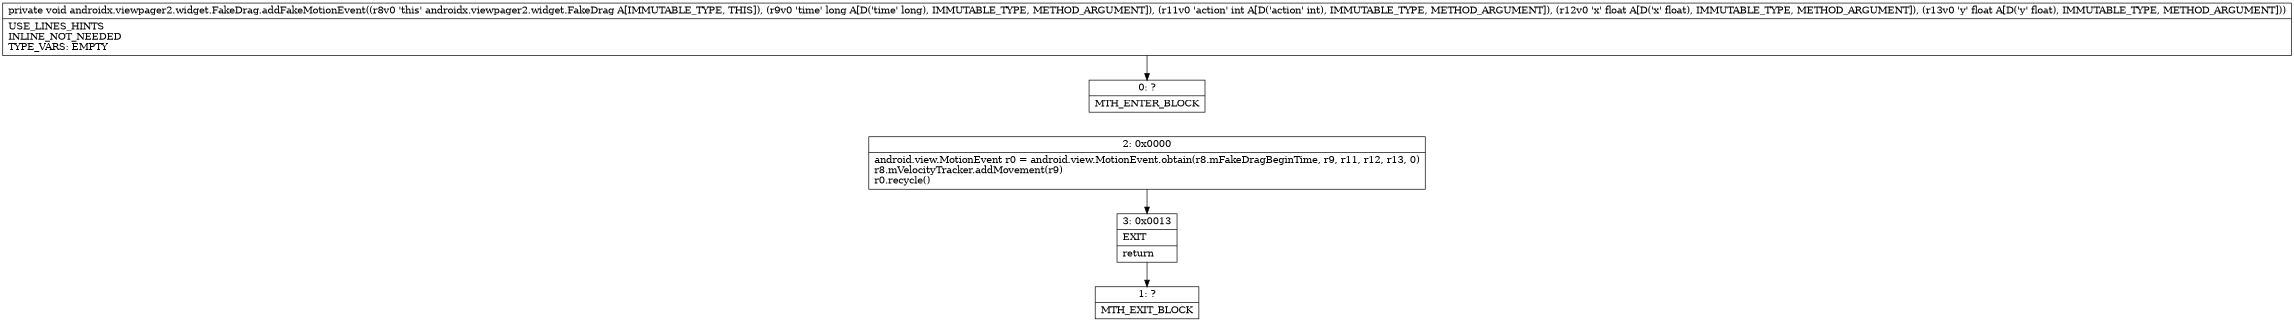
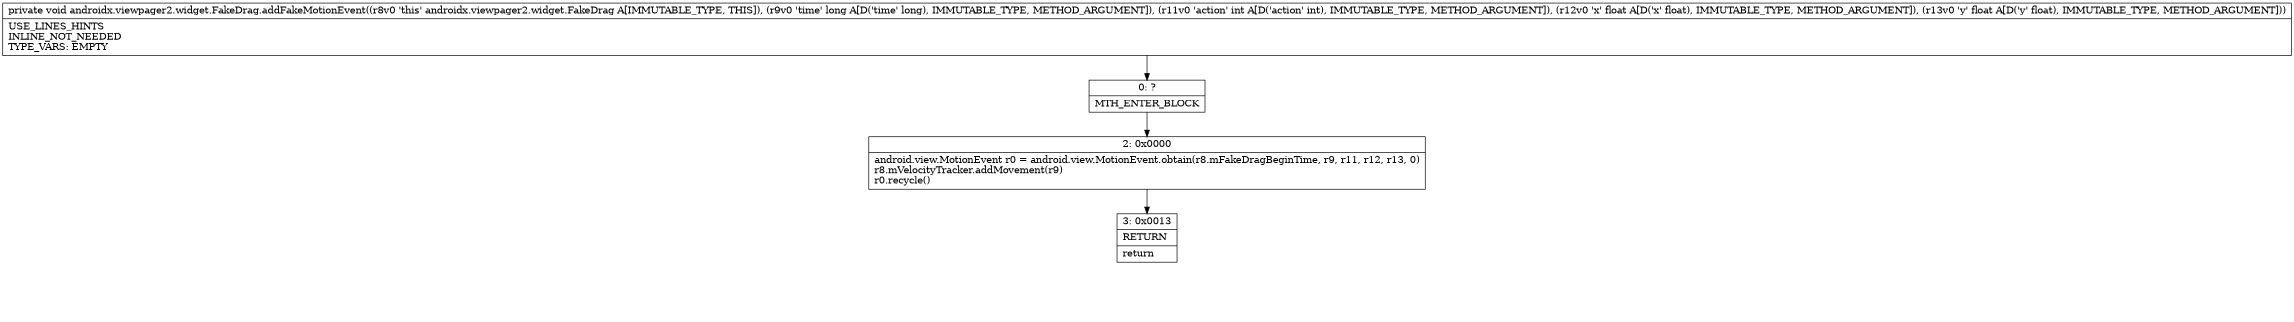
edge "0: ?" -> "2: 0x0000": added
node "3: 0x0013": text "EXIT" -> "RETURN"
node "1: ?": removed
